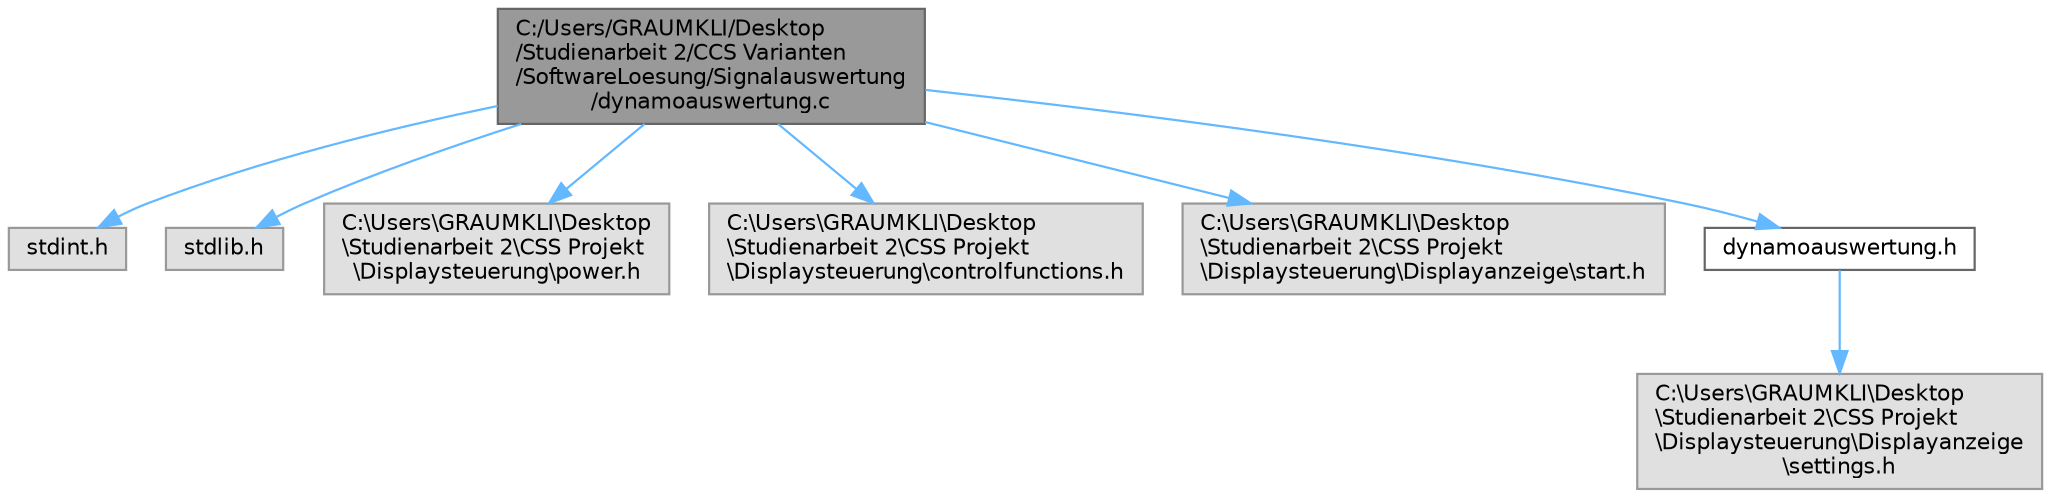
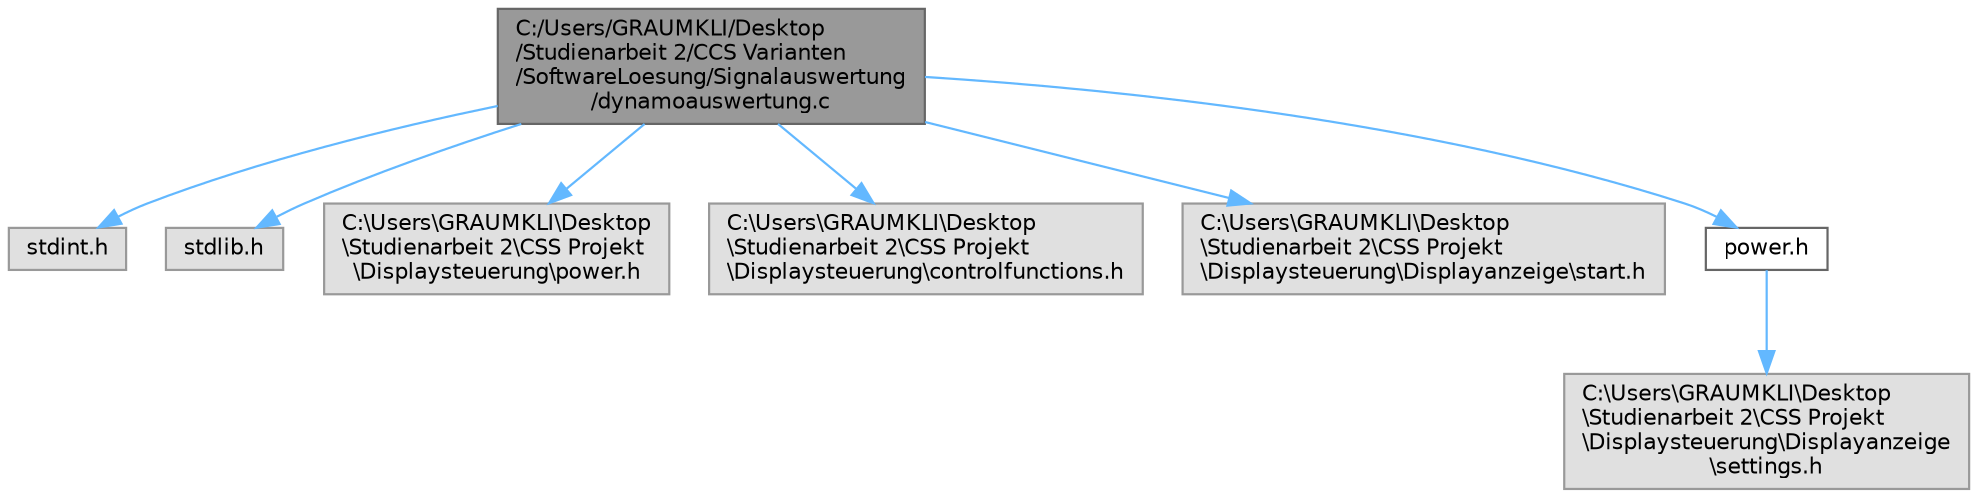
node "dynamoauswertung.h": label "dynamoauswertung.h" -> "power.h"
